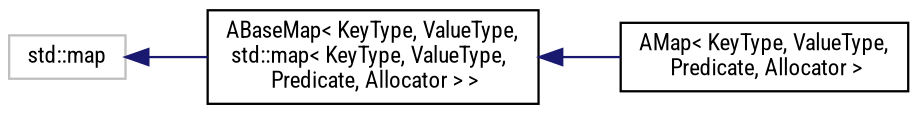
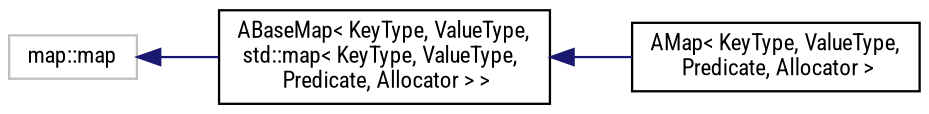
node "std::map": label "std::map" -> "map::map"
